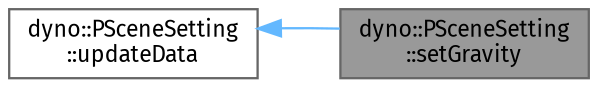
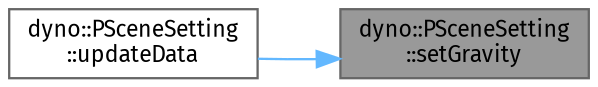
edge "dyno::PSceneSetting ::setGravity" -> "dyno::PSceneSetting ::updateData": reversed
